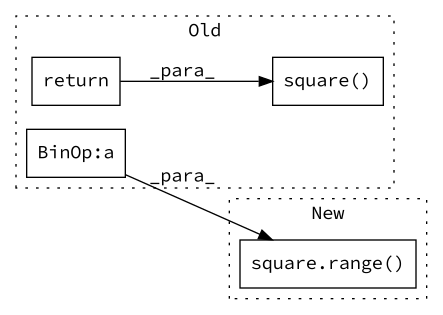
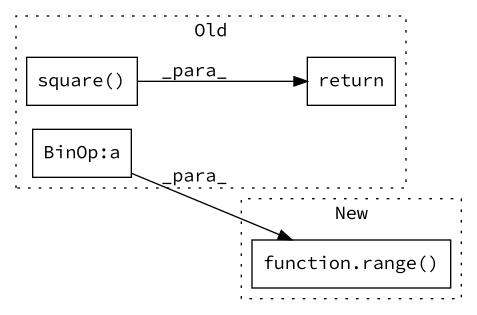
edge "return" -> "square()": reversed
node "square.range()": label "square.range()" -> "function.range()"
